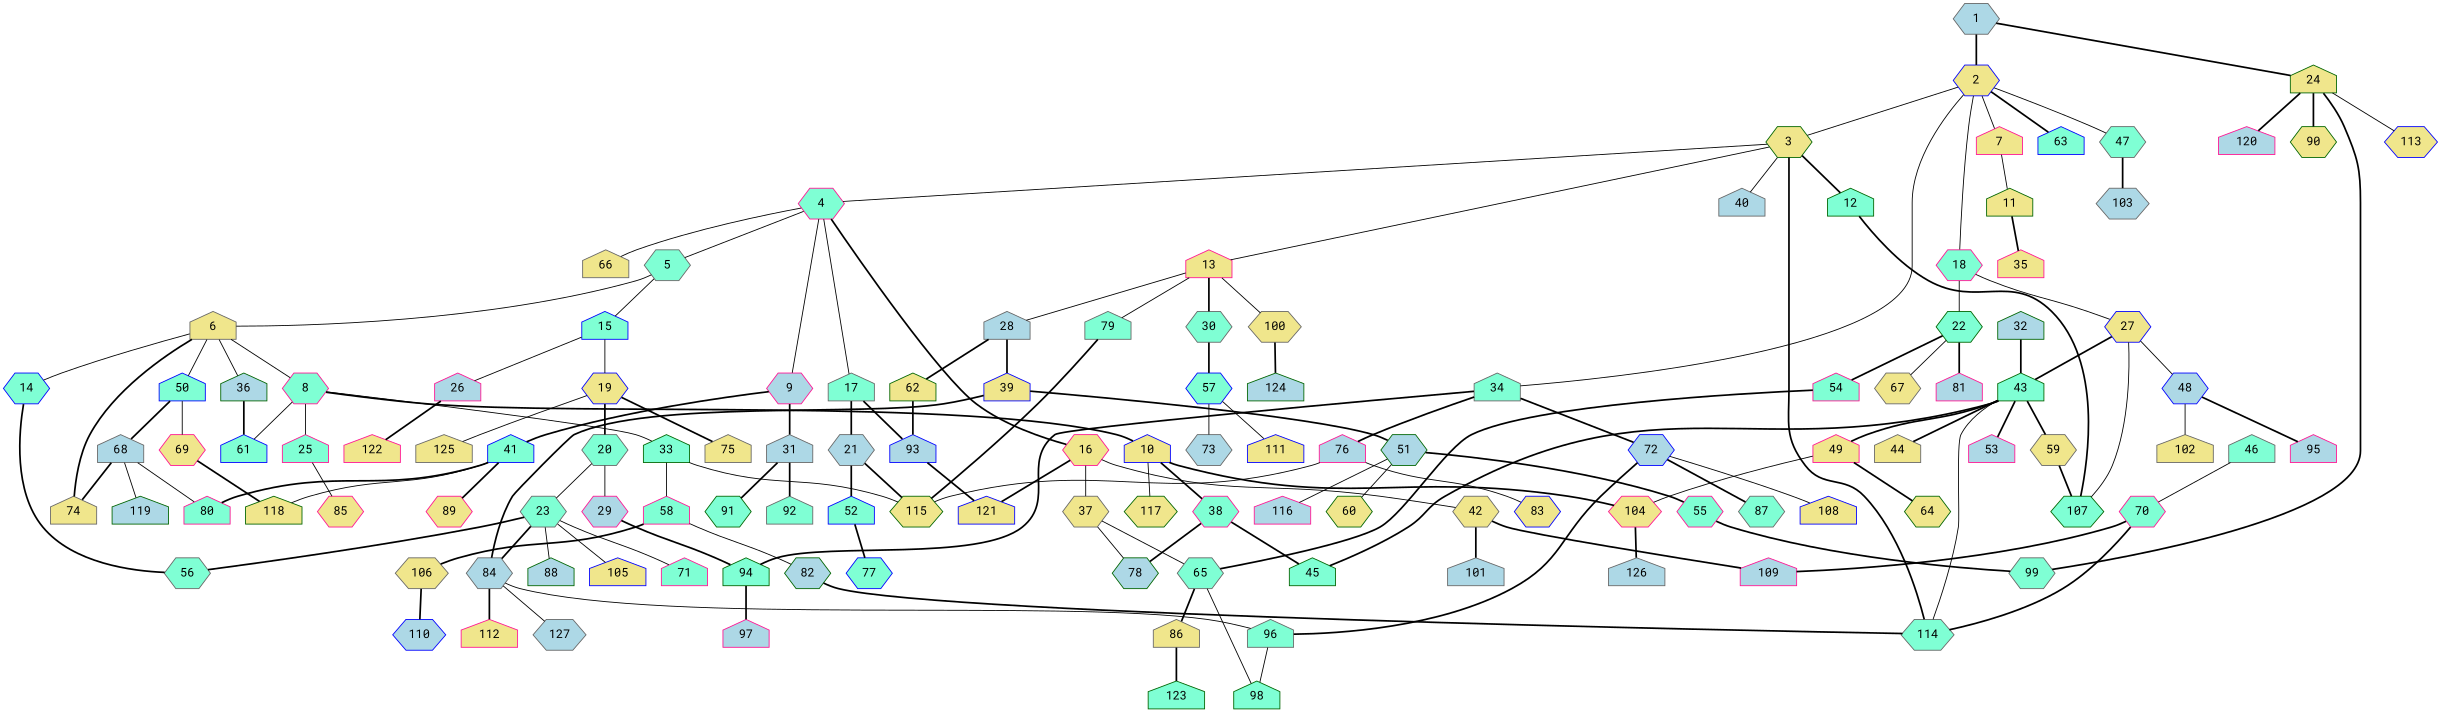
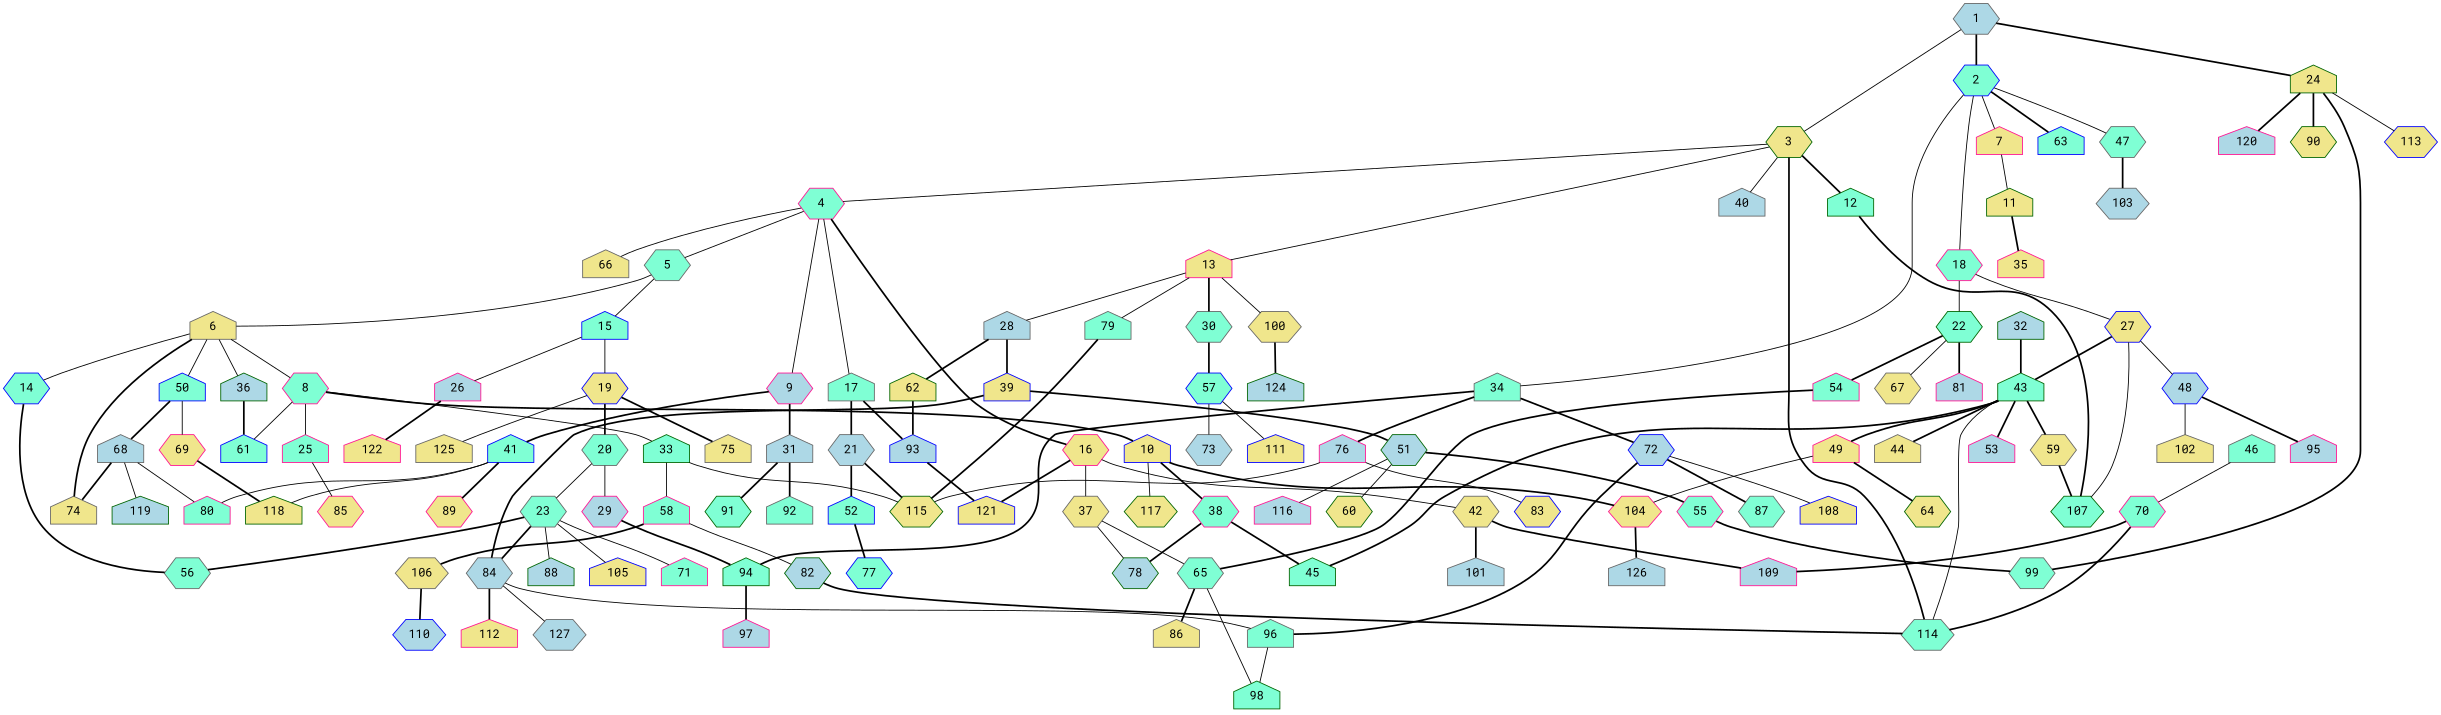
node "2": fillcolor khaki -> aquamarine
edge "2" -- "3": now "1" -- "3"
edge "41" -- "80": style bold -> solid
node "123": removed
